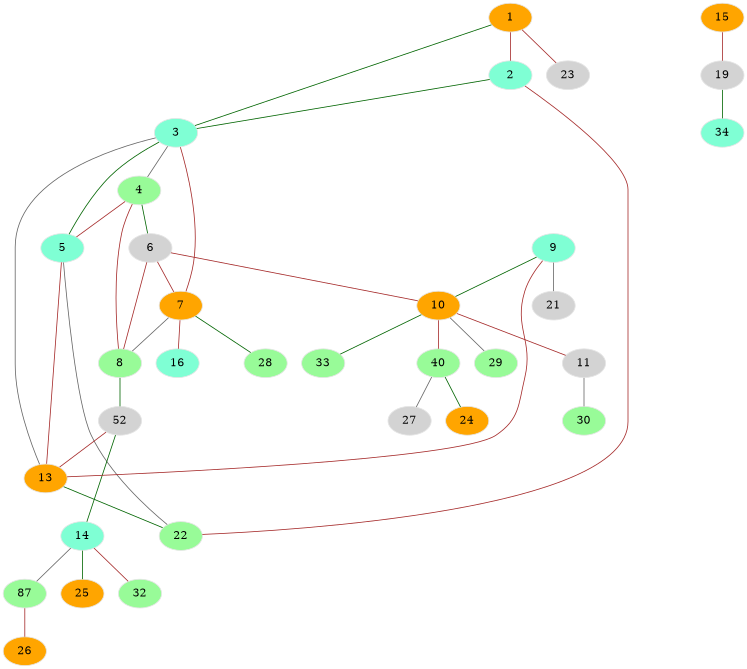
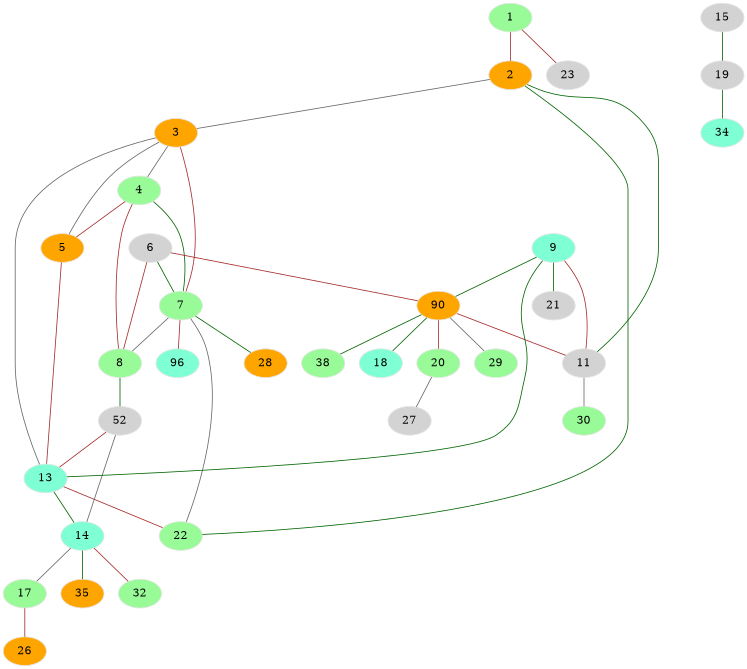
node "1": fillcolor orange -> palegreen
node "15": fillcolor orange -> lightgrey
edge "15" -- "19": color brown -> darkgreen
edge "1" -- "3": removed
node "2": fillcolor aquamarine -> orange
edge "2" -- "3": color darkgreen -> gray40
node "3": fillcolor aquamarine -> orange
edge "3" -- "5": color darkgreen -> gray40
edge "2" -- "11": added
edge "4" -- "6": now "4" -- "7"
node "5": fillcolor aquamarine -> orange
edge "6" -- "7": color brown -> darkgreen
edge "9" -- "21": color gray40 -> darkgreen
edge "9" -- "11": added
node "7": fillcolor orange -> palegreen
node "10": label "10" -> "90"
node "16": label "16" -> "96"
node "28": fillcolor palegreen -> orange
node "33": label "33" -> "38"
node "18": added
node "40": label "40" -> "20"
edge "5" -- "22": now "7" -- "22"
node "24": removed
edge "2" -- "22": color brown -> darkgreen
edge "9" -- "13": color brown -> darkgreen
node "13": fillcolor orange -> aquamarine
edge "52" -- "14": color darkgreen -> gray40
edge "13" -- "14": added
edge "13" -- "22": color darkgreen -> brown
node "87": label "87" -> "17"
node "25": label "25" -> "35"
